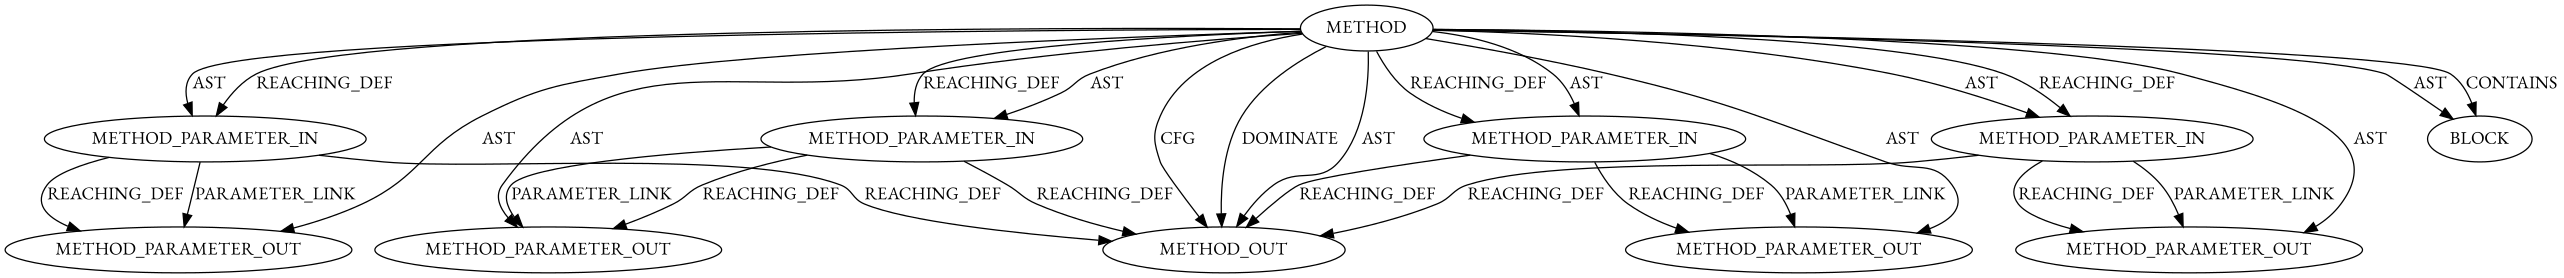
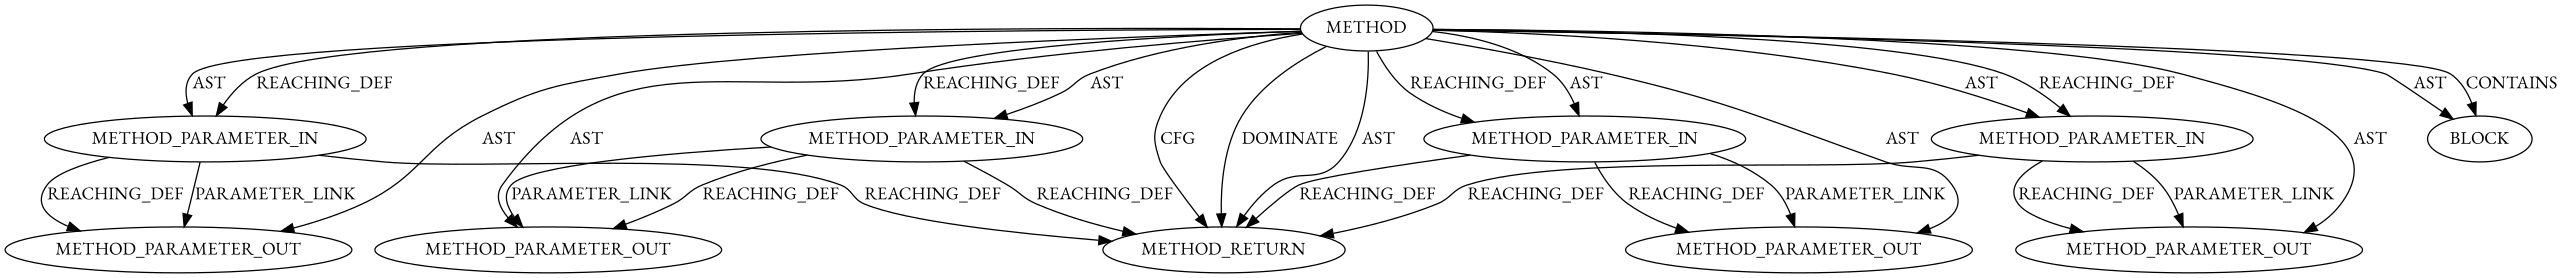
node "METHOD_OUT": label "METHOD_OUT" -> "METHOD_RETURN"
